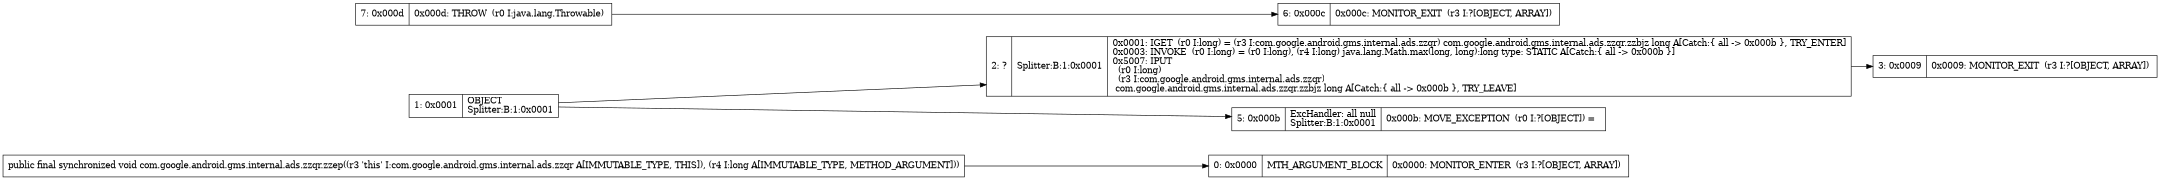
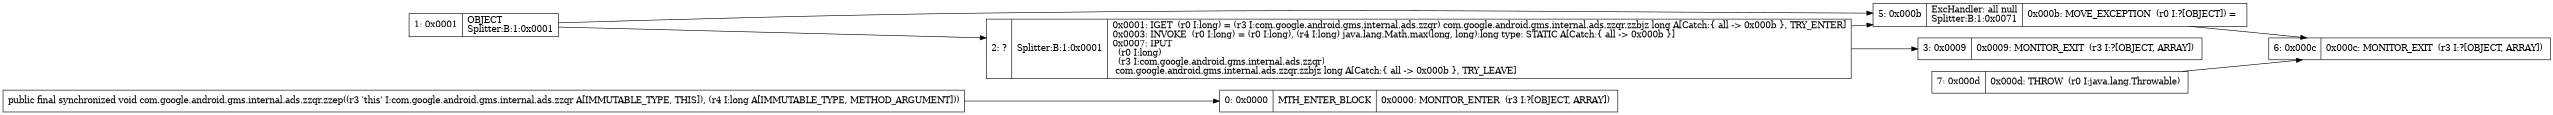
edge "2: ?" -> "5: 0x000b": added
edge "5: 0x000b" -> "6: 0x000c": added
node "2: ?": text "0x5007: IPUT" -> "0x0007: IPUT"
node "5: 0x000b": text "Splitter:B:1:0x0001" -> "Splitter:B:1:0x0071"
node "0: 0x0000": text "MTH_ARGUMENT_BLOCK" -> "MTH_ENTER_BLOCK"
